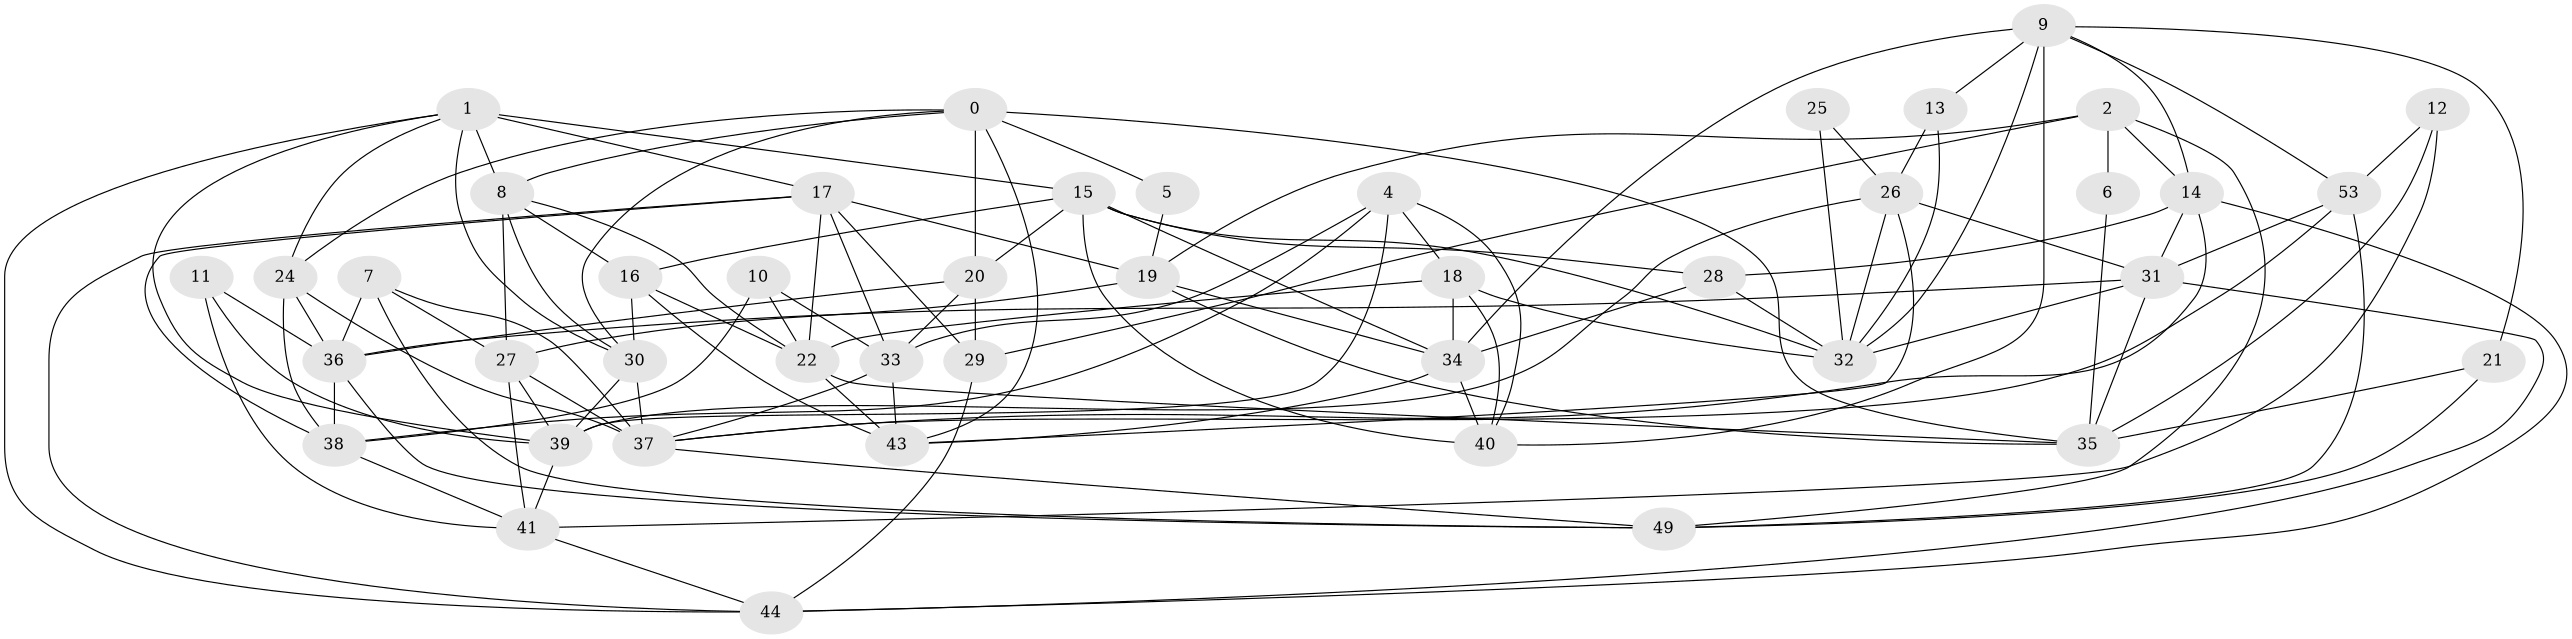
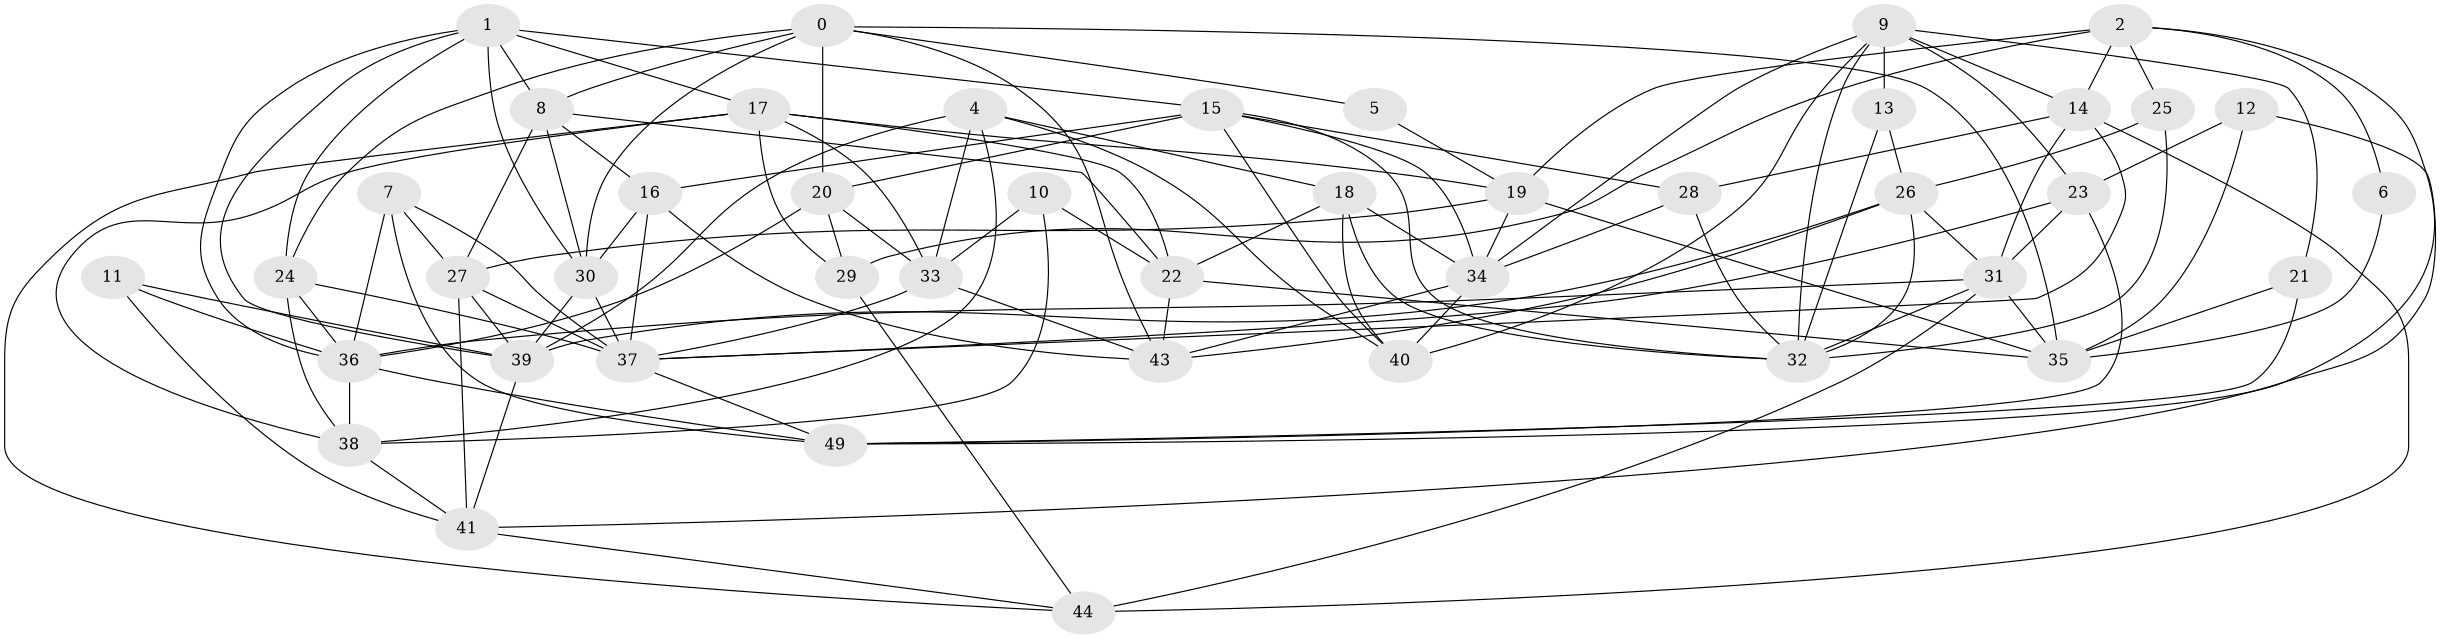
edge "2" -- "25": added
node "53": label "53" -> "23"
edge "16" -- "22": now "16" -- "37"
edge "1" -- "44": now "1" -- "36"
